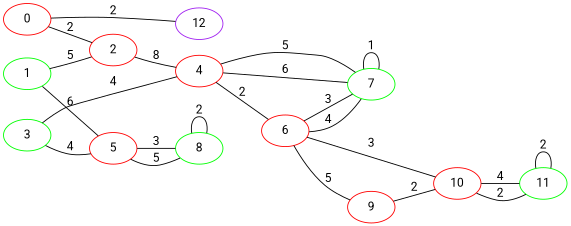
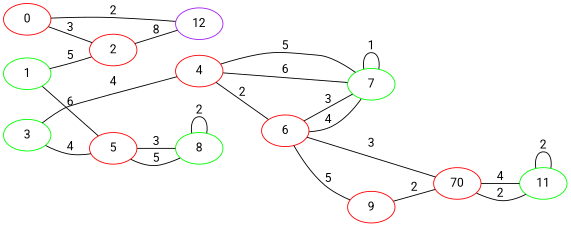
edge "0" -- "2": label "2" -> "3"
edge "2" -- "4": now "2" -- "12"
node "10": label "10" -> "70"
